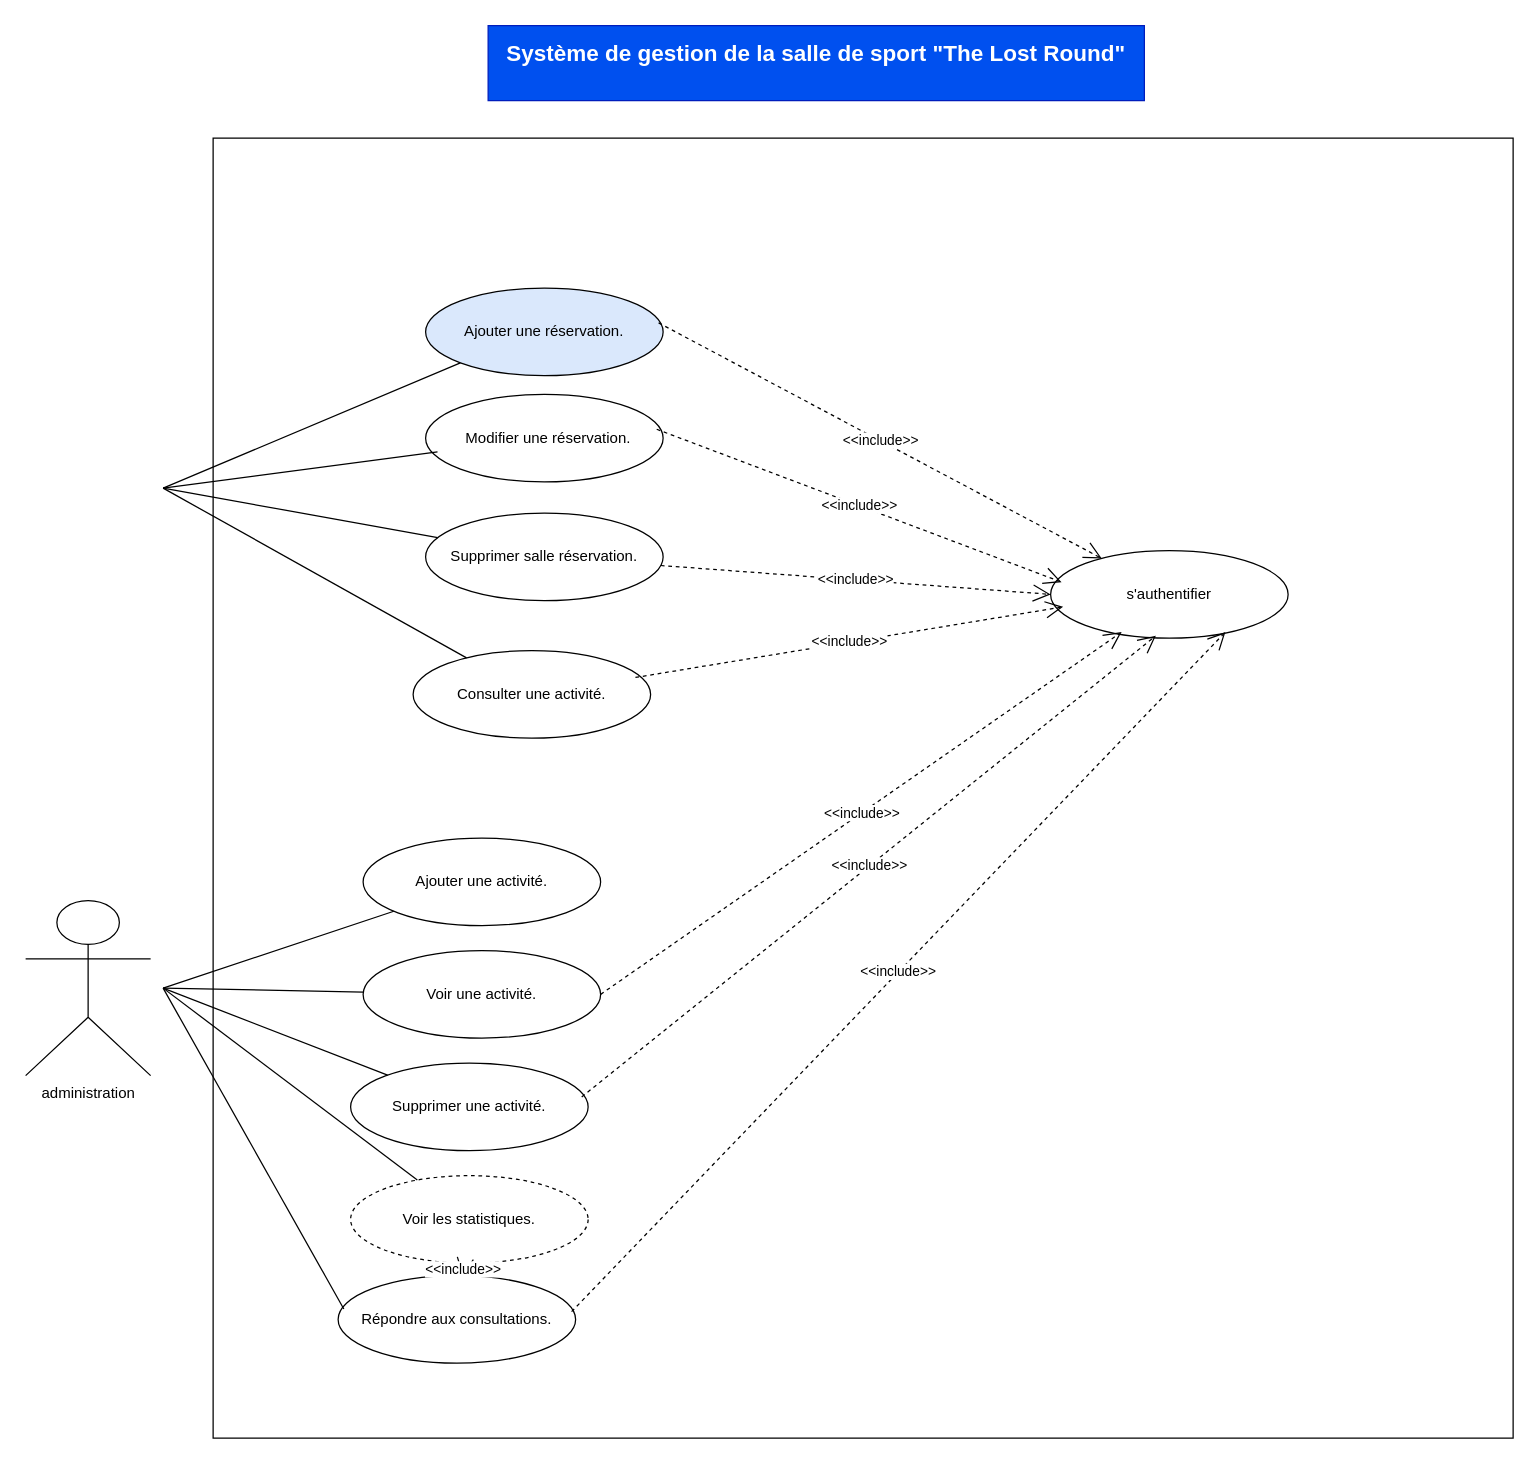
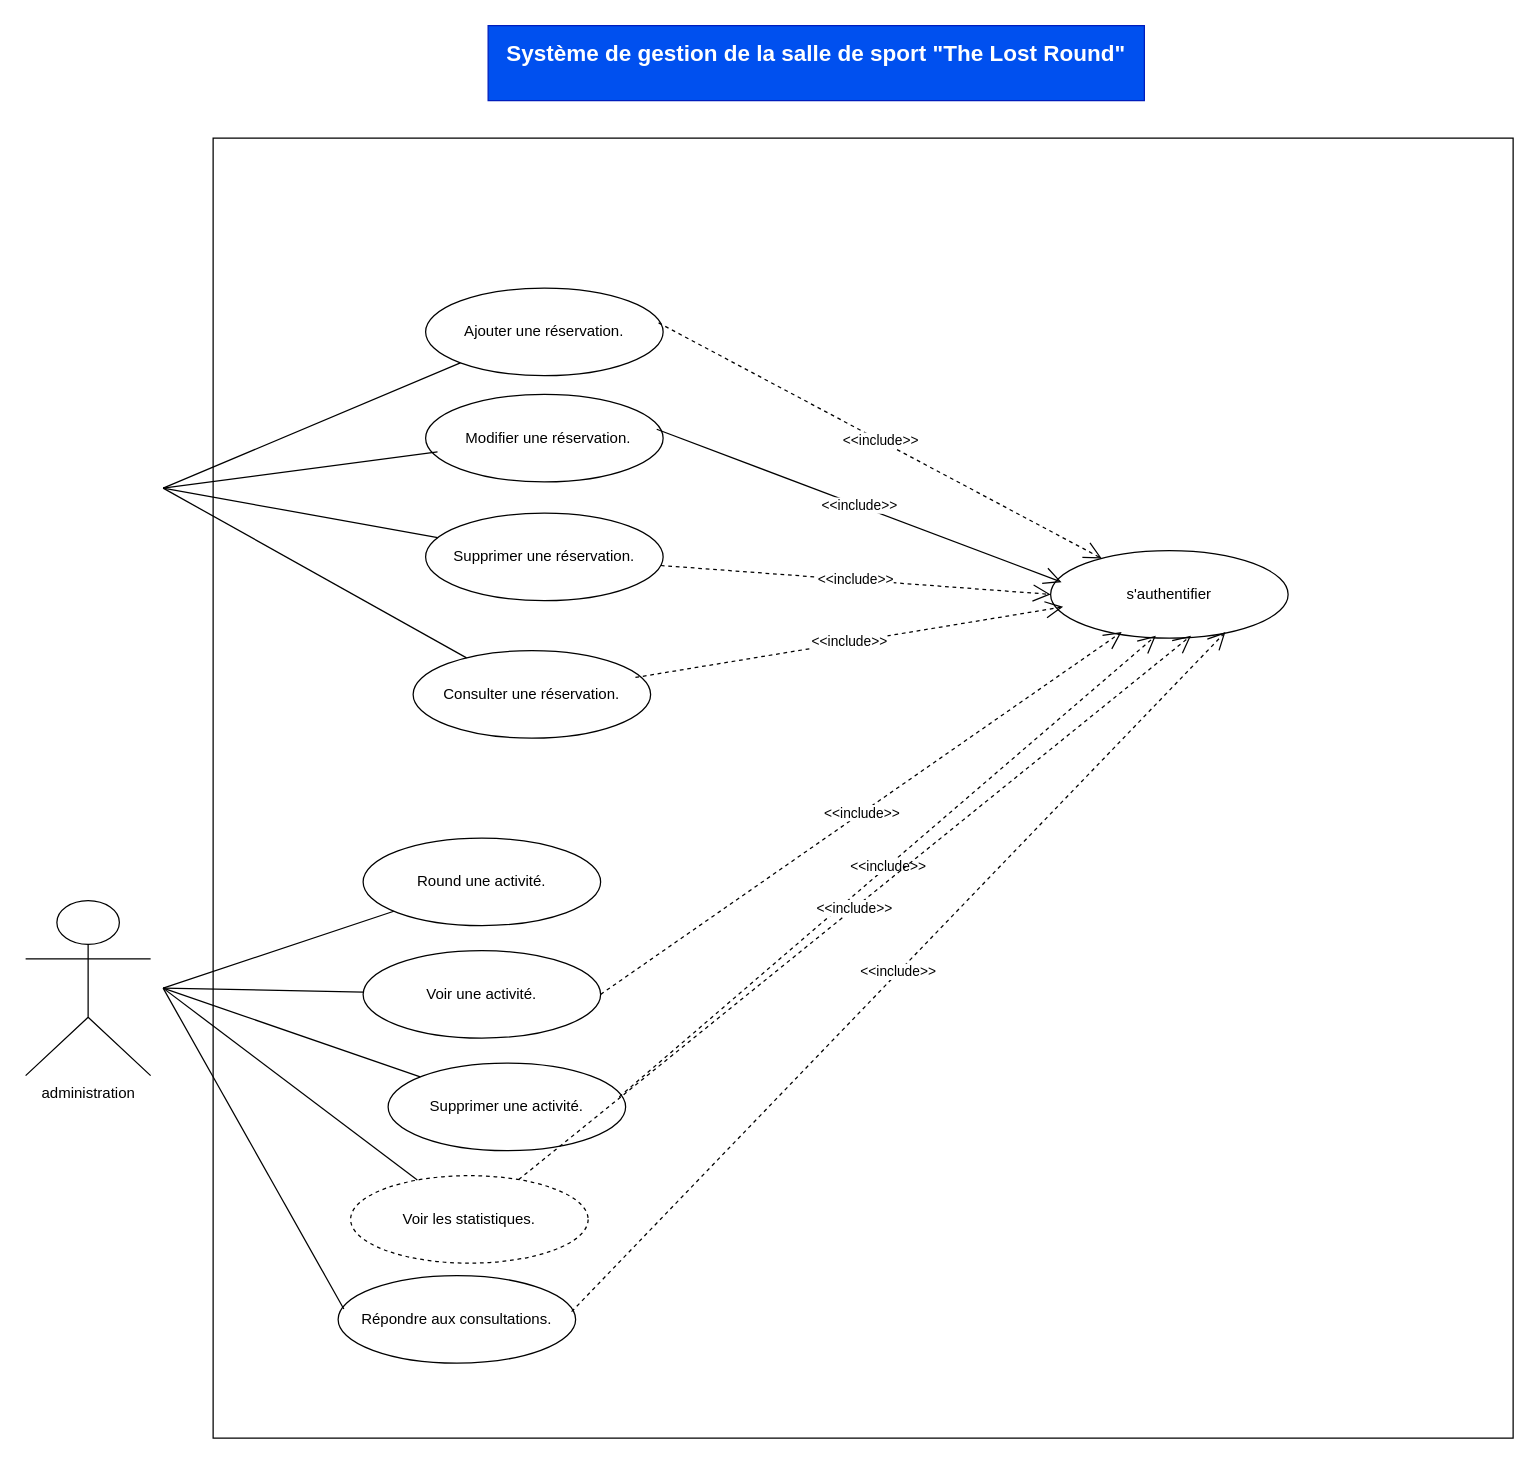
node "Ajouter une réservation.": fillcolor #dae8fc -> #ffffff
edge "Modifier une réservation." -> "s'authentifier": style dashed -> solid
node "Supprimer salle réservation.": label "Supprimer salle réservation." -> "Supprimer une réservation."
node "Consulter une activité.": label "Consulter une activité." -> "Consulter une réservation."
node "Ajouter une activité.": label "Ajouter une activité." -> "Round une activité."
node "Supprimer une activité.": moved (469, 1107) -> (507, 1107)
edge "Voir les statistiques." -> "Répondre aux consultations.": now "Voir les statistiques." -> "s'authentifier"
